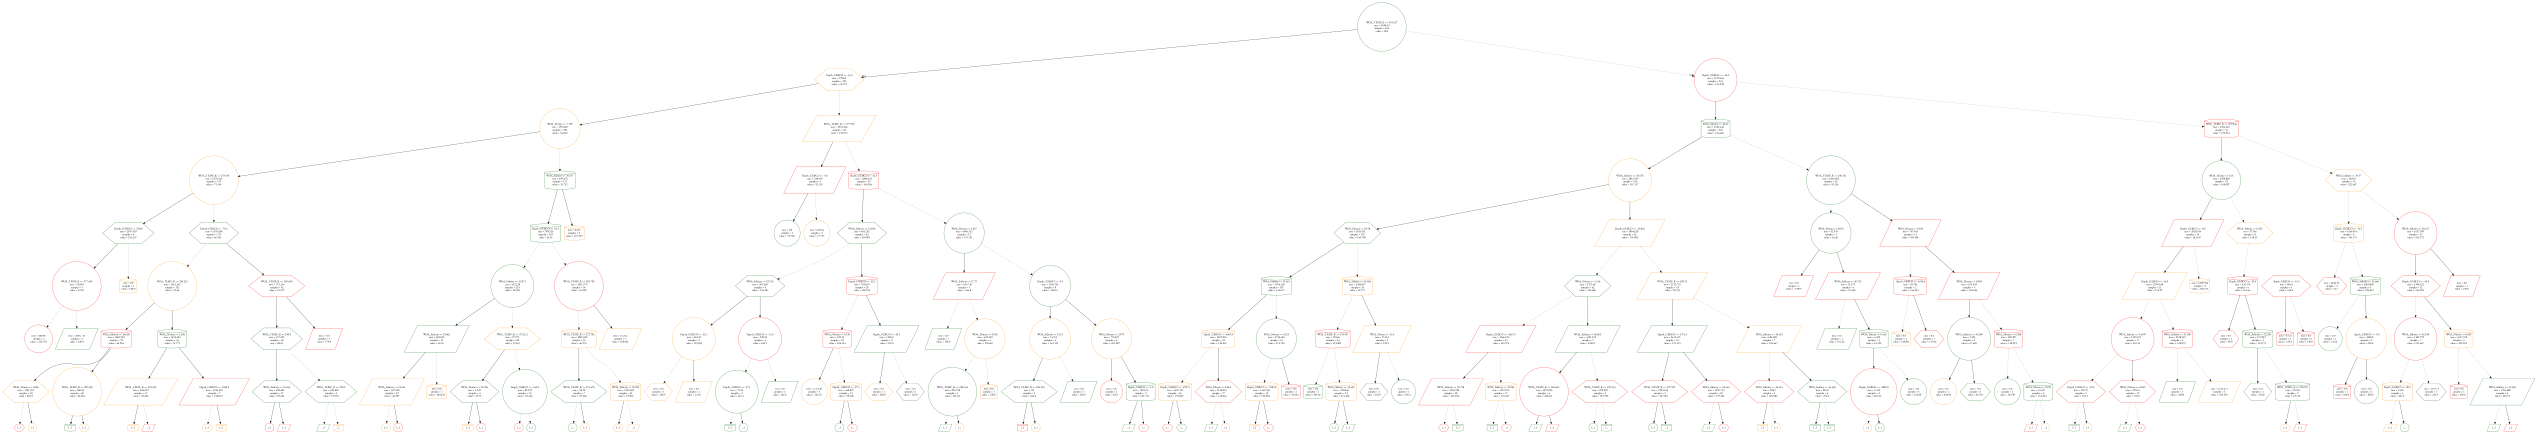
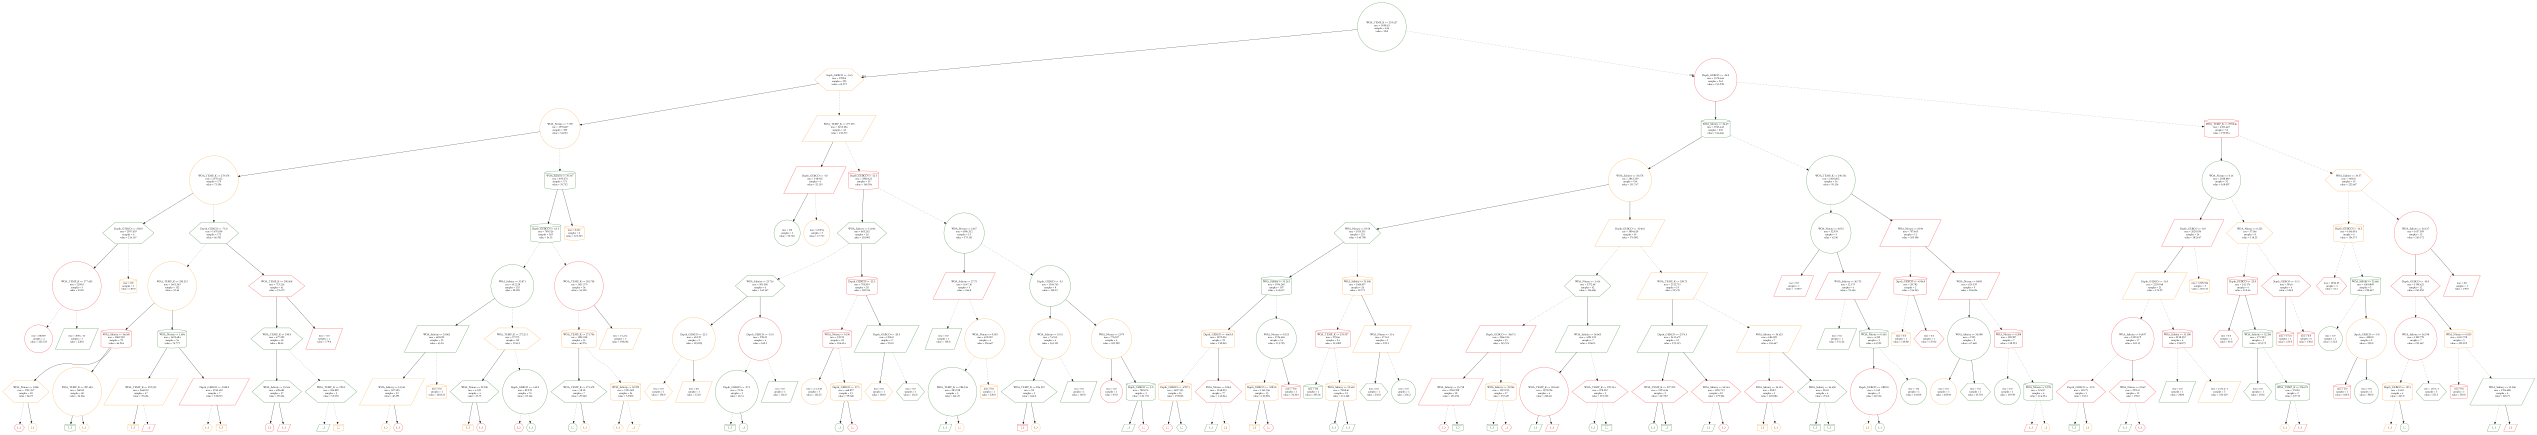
edge "WOA_Nitrate <= 0.223 mse = 373.46 samples = 8 value = 118.23" -> "Depth_GEBCO <= -15.5 mse = 384.0 samples = 4 value = 126.0": added
node "WOA_TEMP_K <= 290.0 mse = 477.222 samples = 40 mse = 88.61": label "WOA_TEMP_K <= 290.0 mse = 477.222 samples = 40 mse = 88.61" -> "WOA_TEMP_K <= 290.0 mse = 477.222 samples = 40 value = 88.61"
